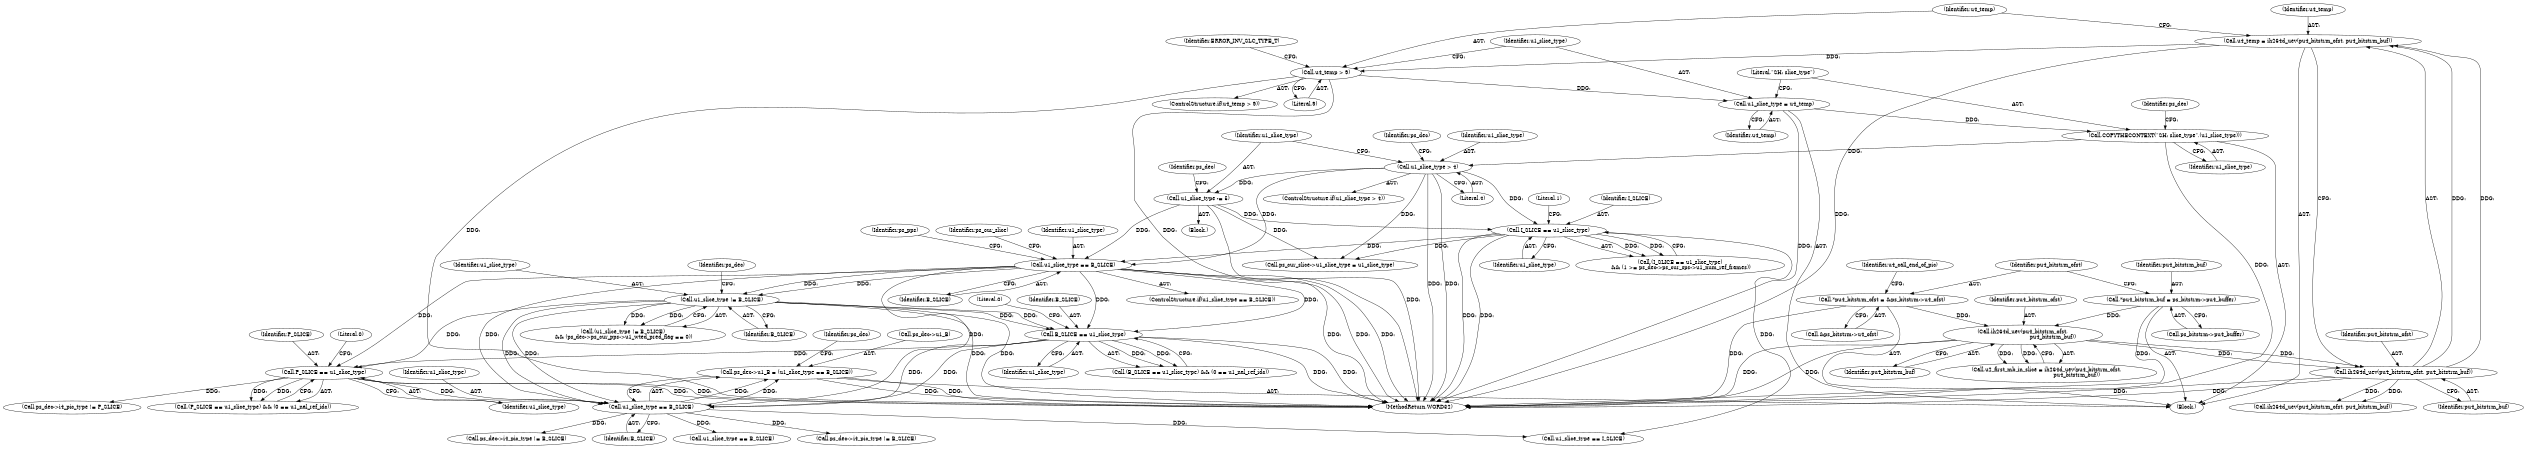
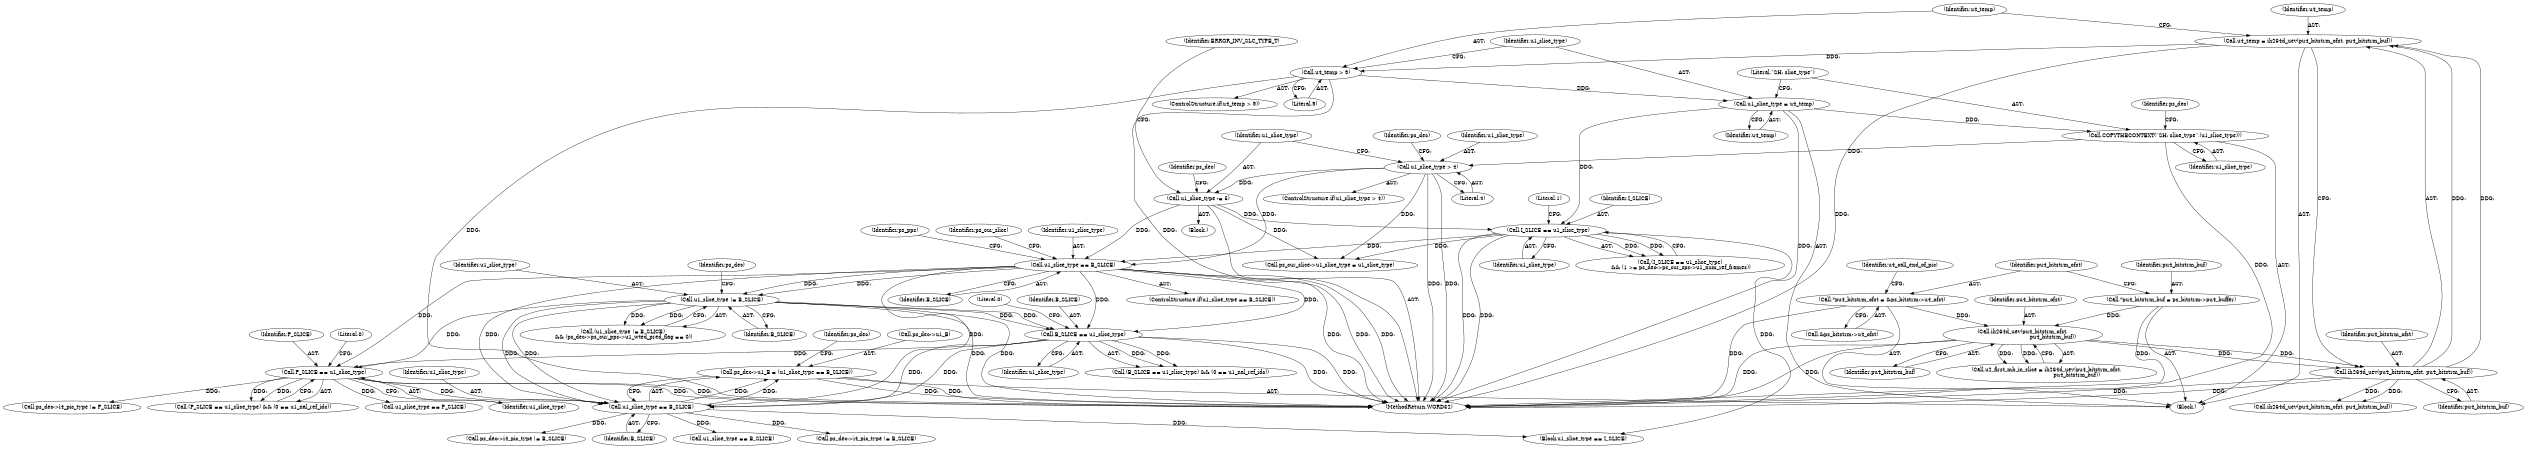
edge "(Identifier,ERROR_INV_SLC_TYPE_T)" -> "(Call,u4_temp > 9)": now "(Identifier,ERROR_INV_SLC_TYPE_T)" -> "(Call,u1_slice_type -= 5)"
edge "(Call,u1_slice_type > 4)" -> "(Call,I_SLICE == u1_slice_type)": now "(Call,u1_slice_type = u4_temp)" -> "(Call,I_SLICE == u1_slice_type)"
edge "(Call,u1_slice_type -= 5)" -> "(MethodReturn,WORD32)": label "DDG: " -> "AST: "
node "(Call,ps_bitstrm->pu4_buffer)": removed
edge "(Call,(B_SLICE == u1_slice_type) && (0 == u1_nal_ref_idc))" -> "(Call,B_SLICE == u1_slice_type)": removed, label "CFG:"
node "(Call,u1_slice_type == P_SLICE)": added
node "(Call,u1_slice_type == I_SLICE)": label "(Call,u1_slice_type == I_SLICE)" -> "(Block,u1_slice_type == I_SLICE)"
